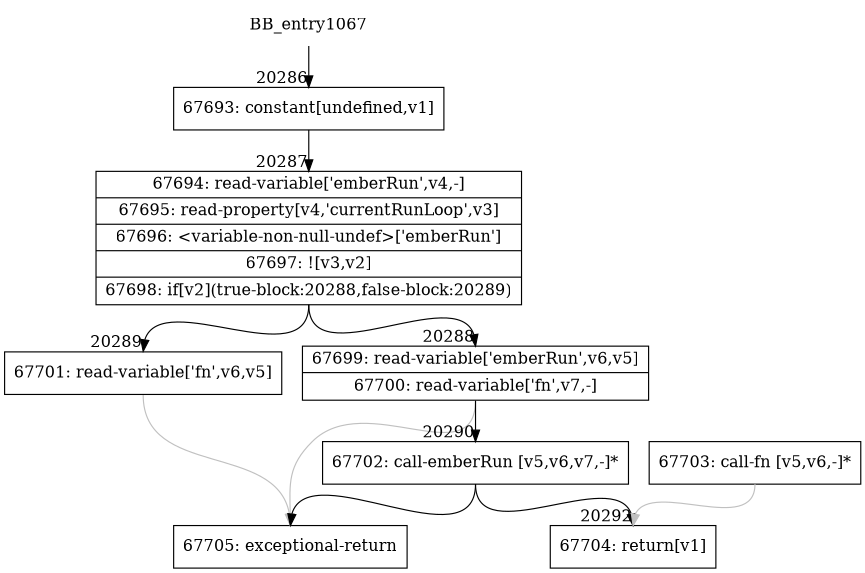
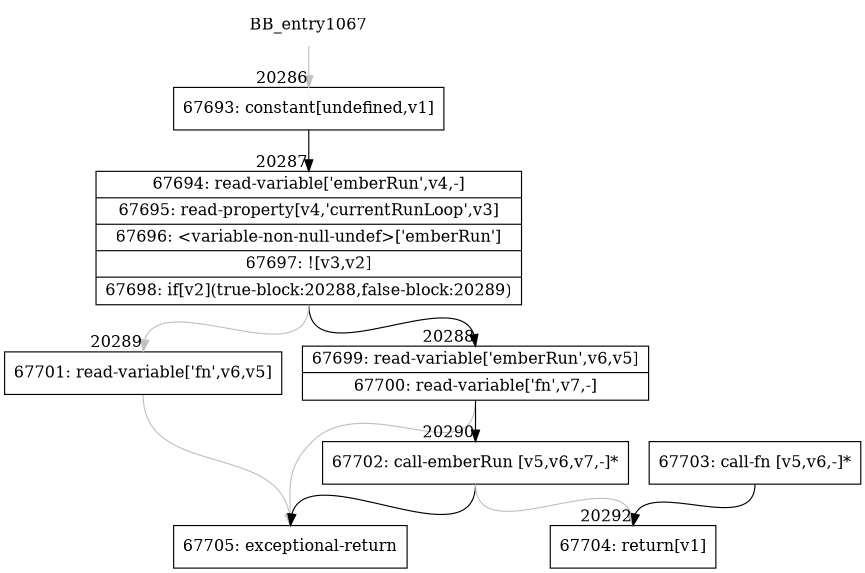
edge "BB_entry1067" -> "67693: constant[undefined,v1]": color black -> gray
edge "67694: read-variable['emberRun',v4,-]" -> "67701: read-variable['fn',v6,v5]": color black -> gray
edge "67702: call-emberRun [v5,v6,v7,-]*" -> "67704: return[v1]": color black -> gray
edge "67703: call-fn [v5,v6,-]*" -> "67704: return[v1]": color gray -> black
